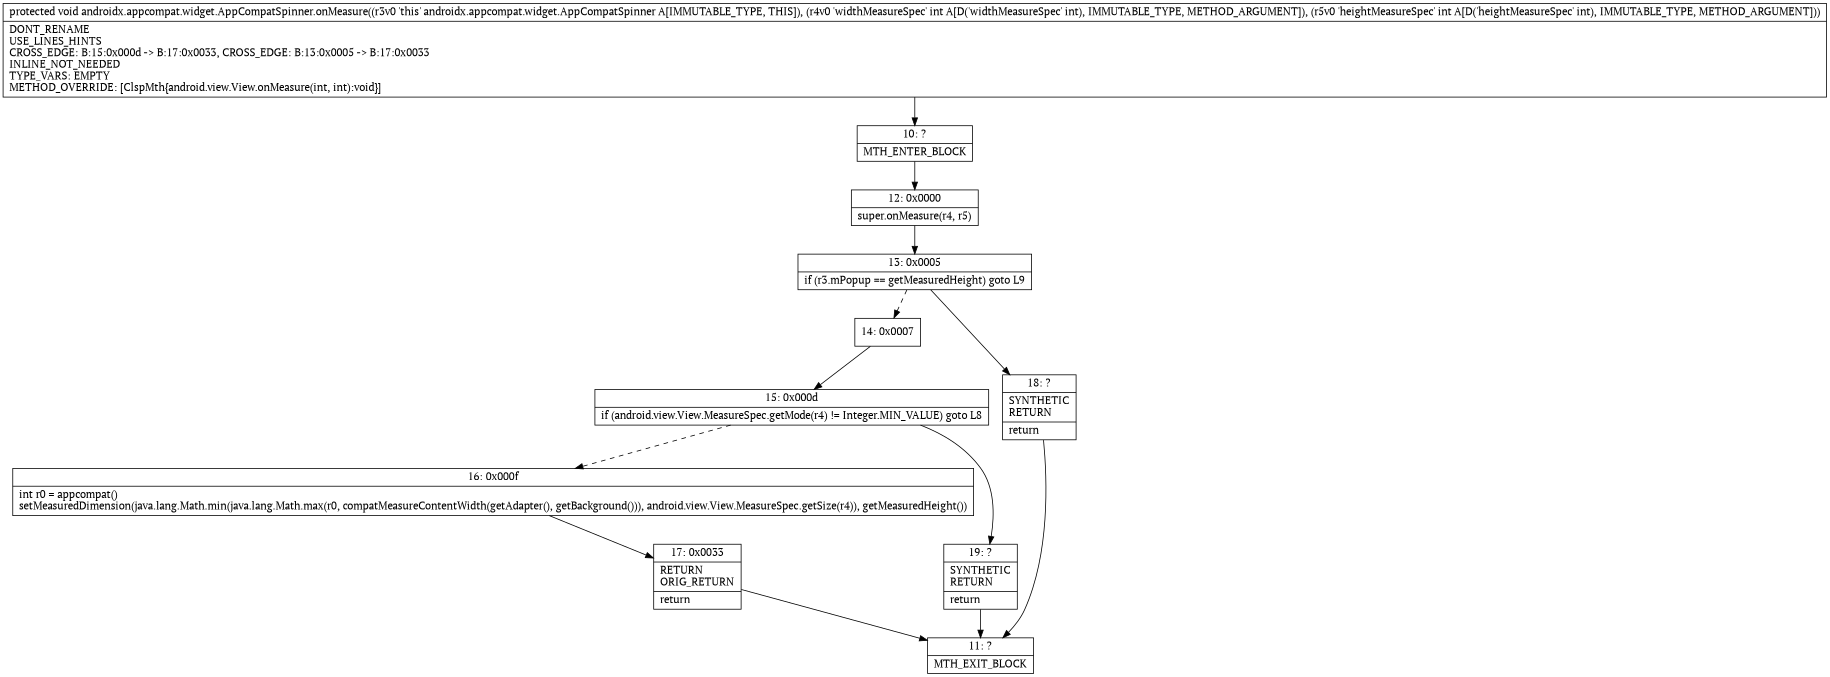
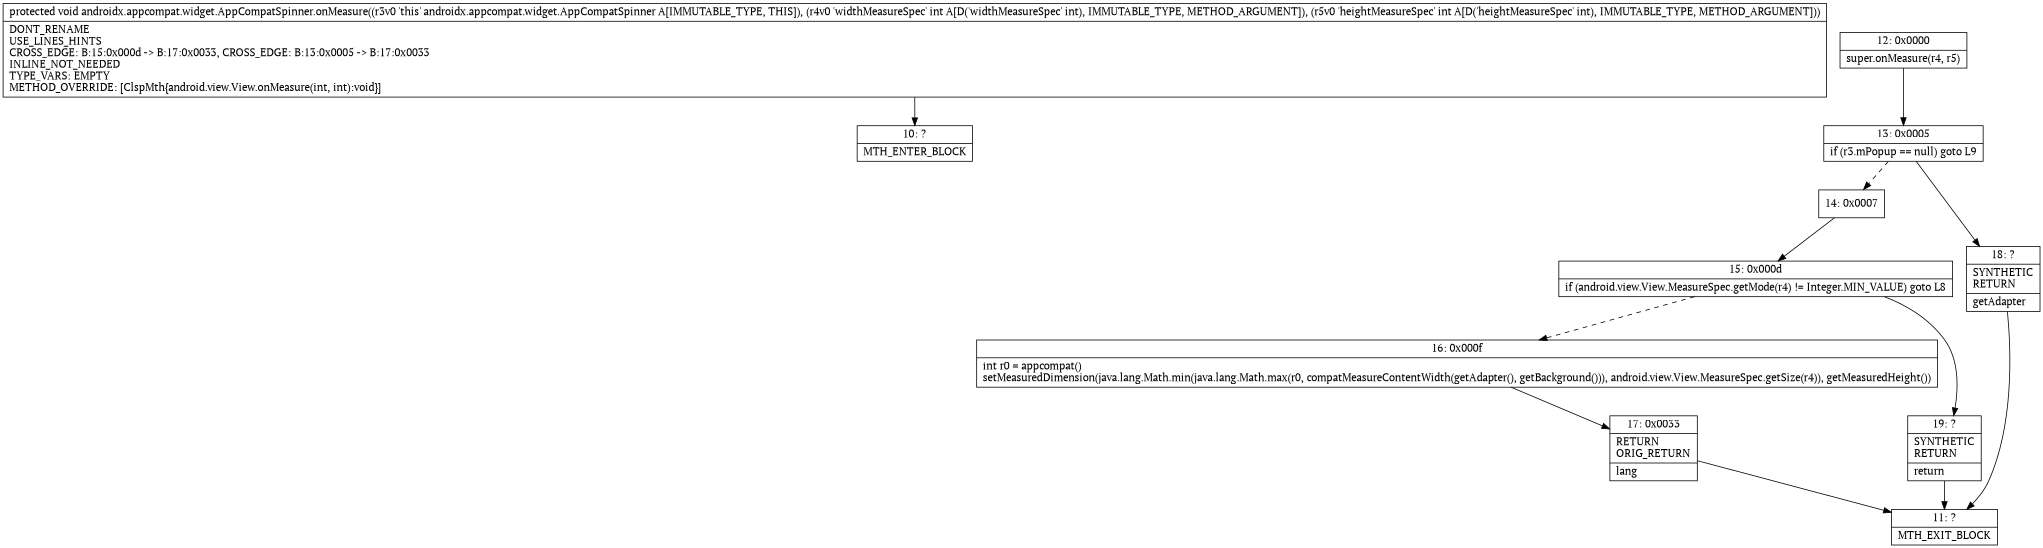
edge "10: ?" -> "12: 0x0000": removed
node "13: 0x0005": text "if (r3.mPopup == getMeasuredHeight) goto L9" -> "if (r3.mPopup == null) goto L9"
node "18: ?": text "return" -> "getAdapter"
node "17: 0x0033": text "return" -> "lang"
